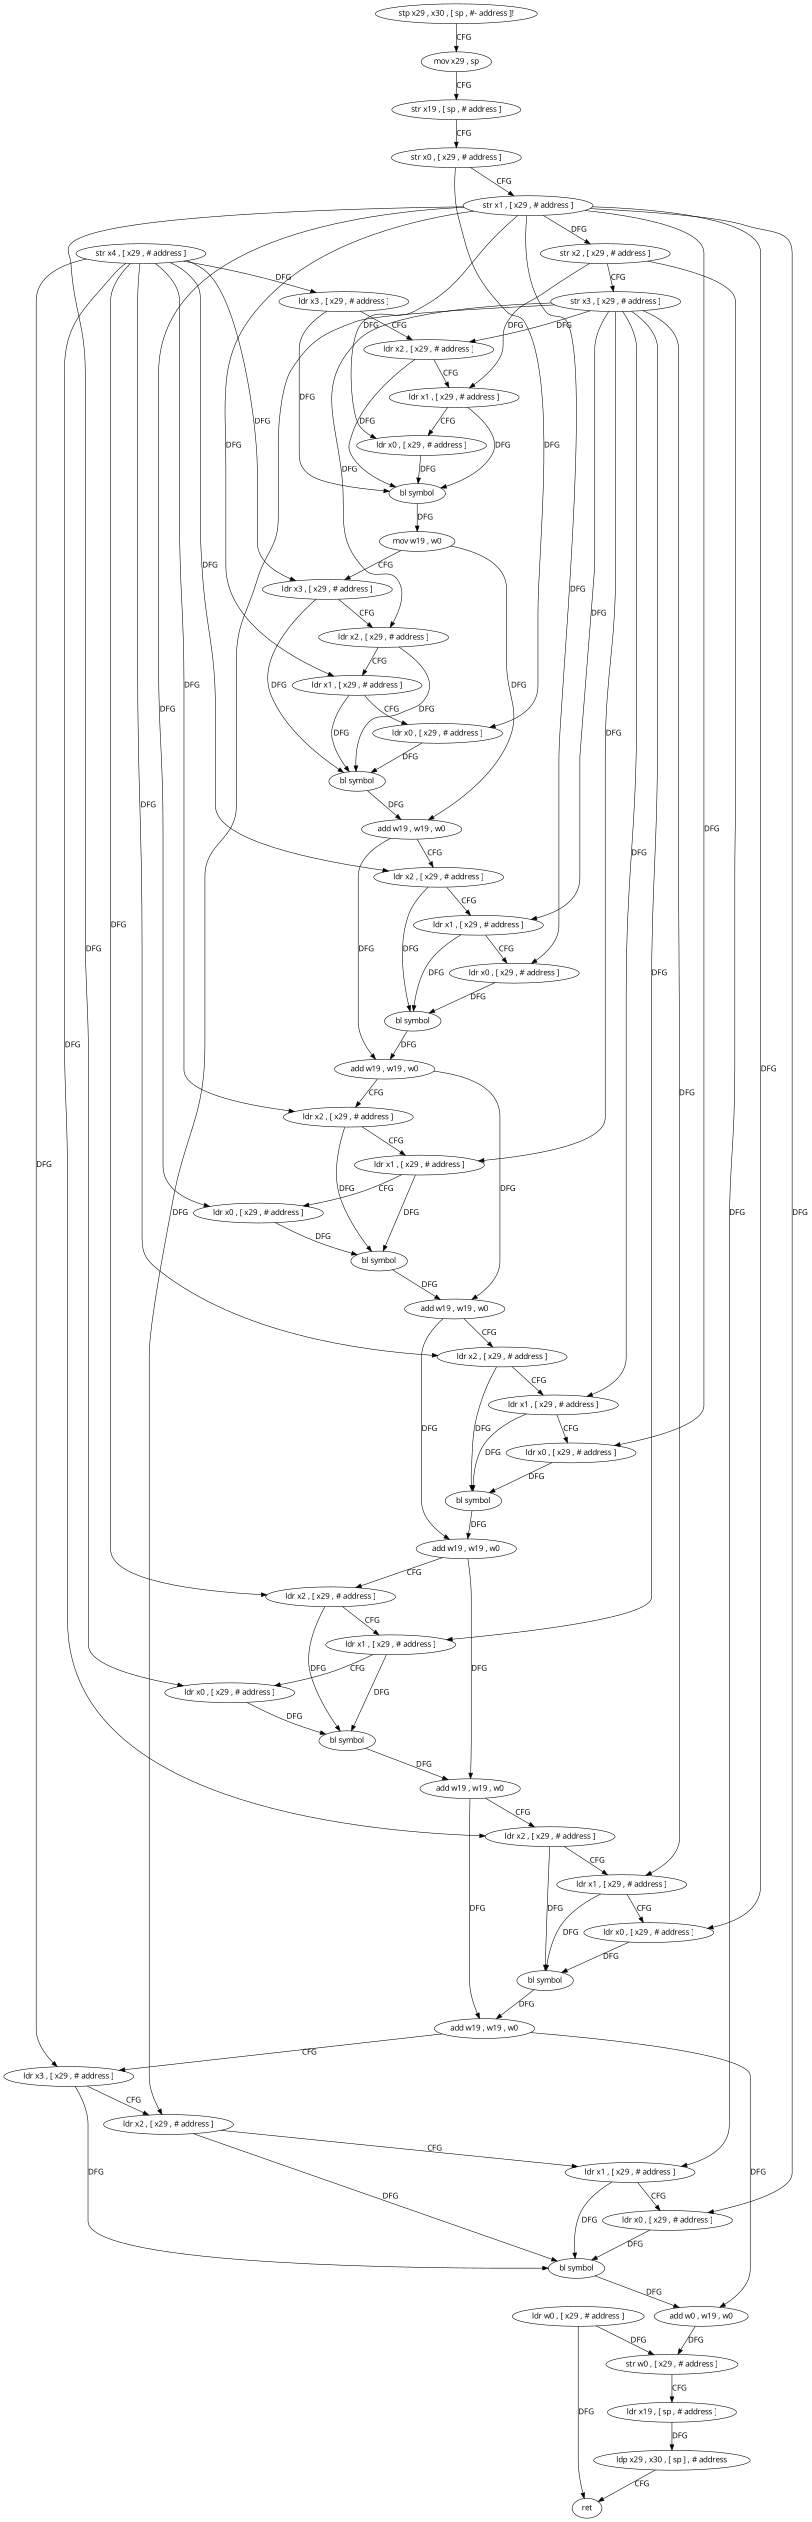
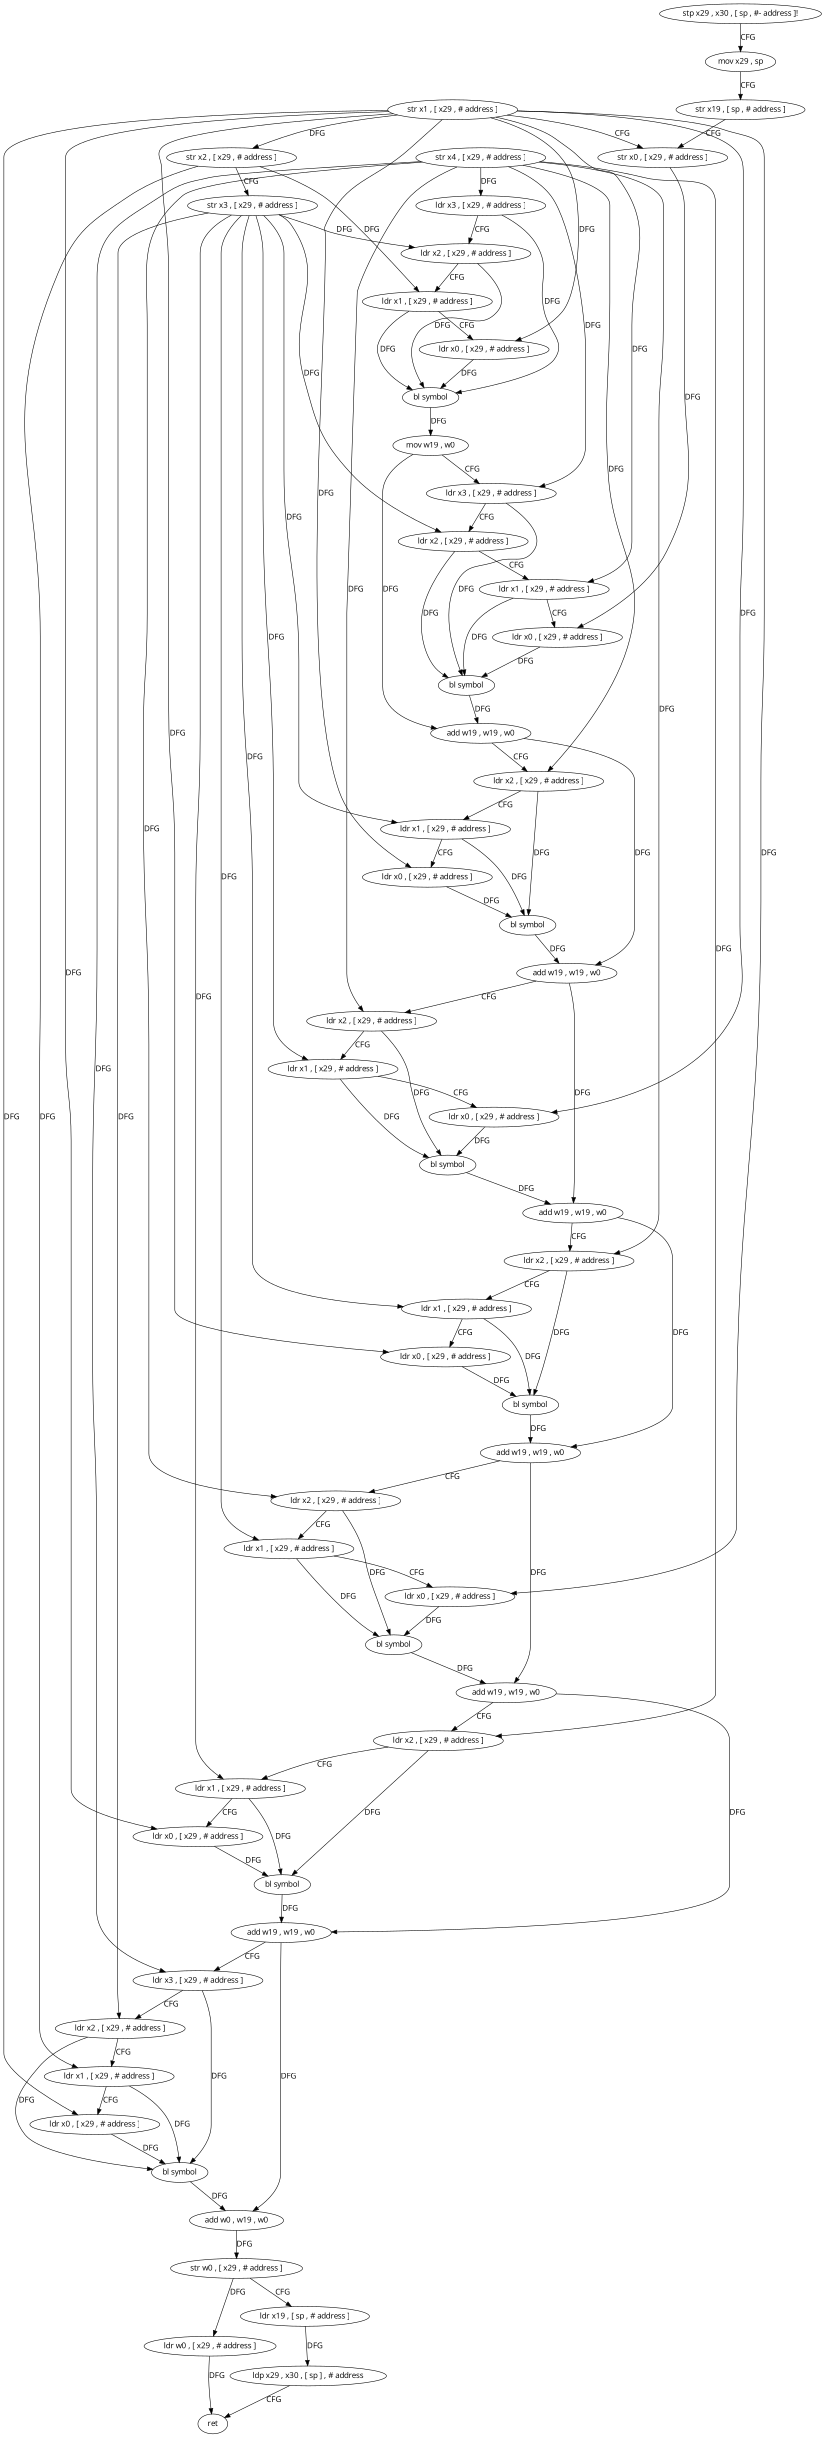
edge "str x0 , [ x29 , # address ]" -> "str x1 , [ x29 , # address ]": reversed
edge "ldr w0 , [ x29 , # address ]" -> "str w0 , [ x29 , # address ]": reversed
